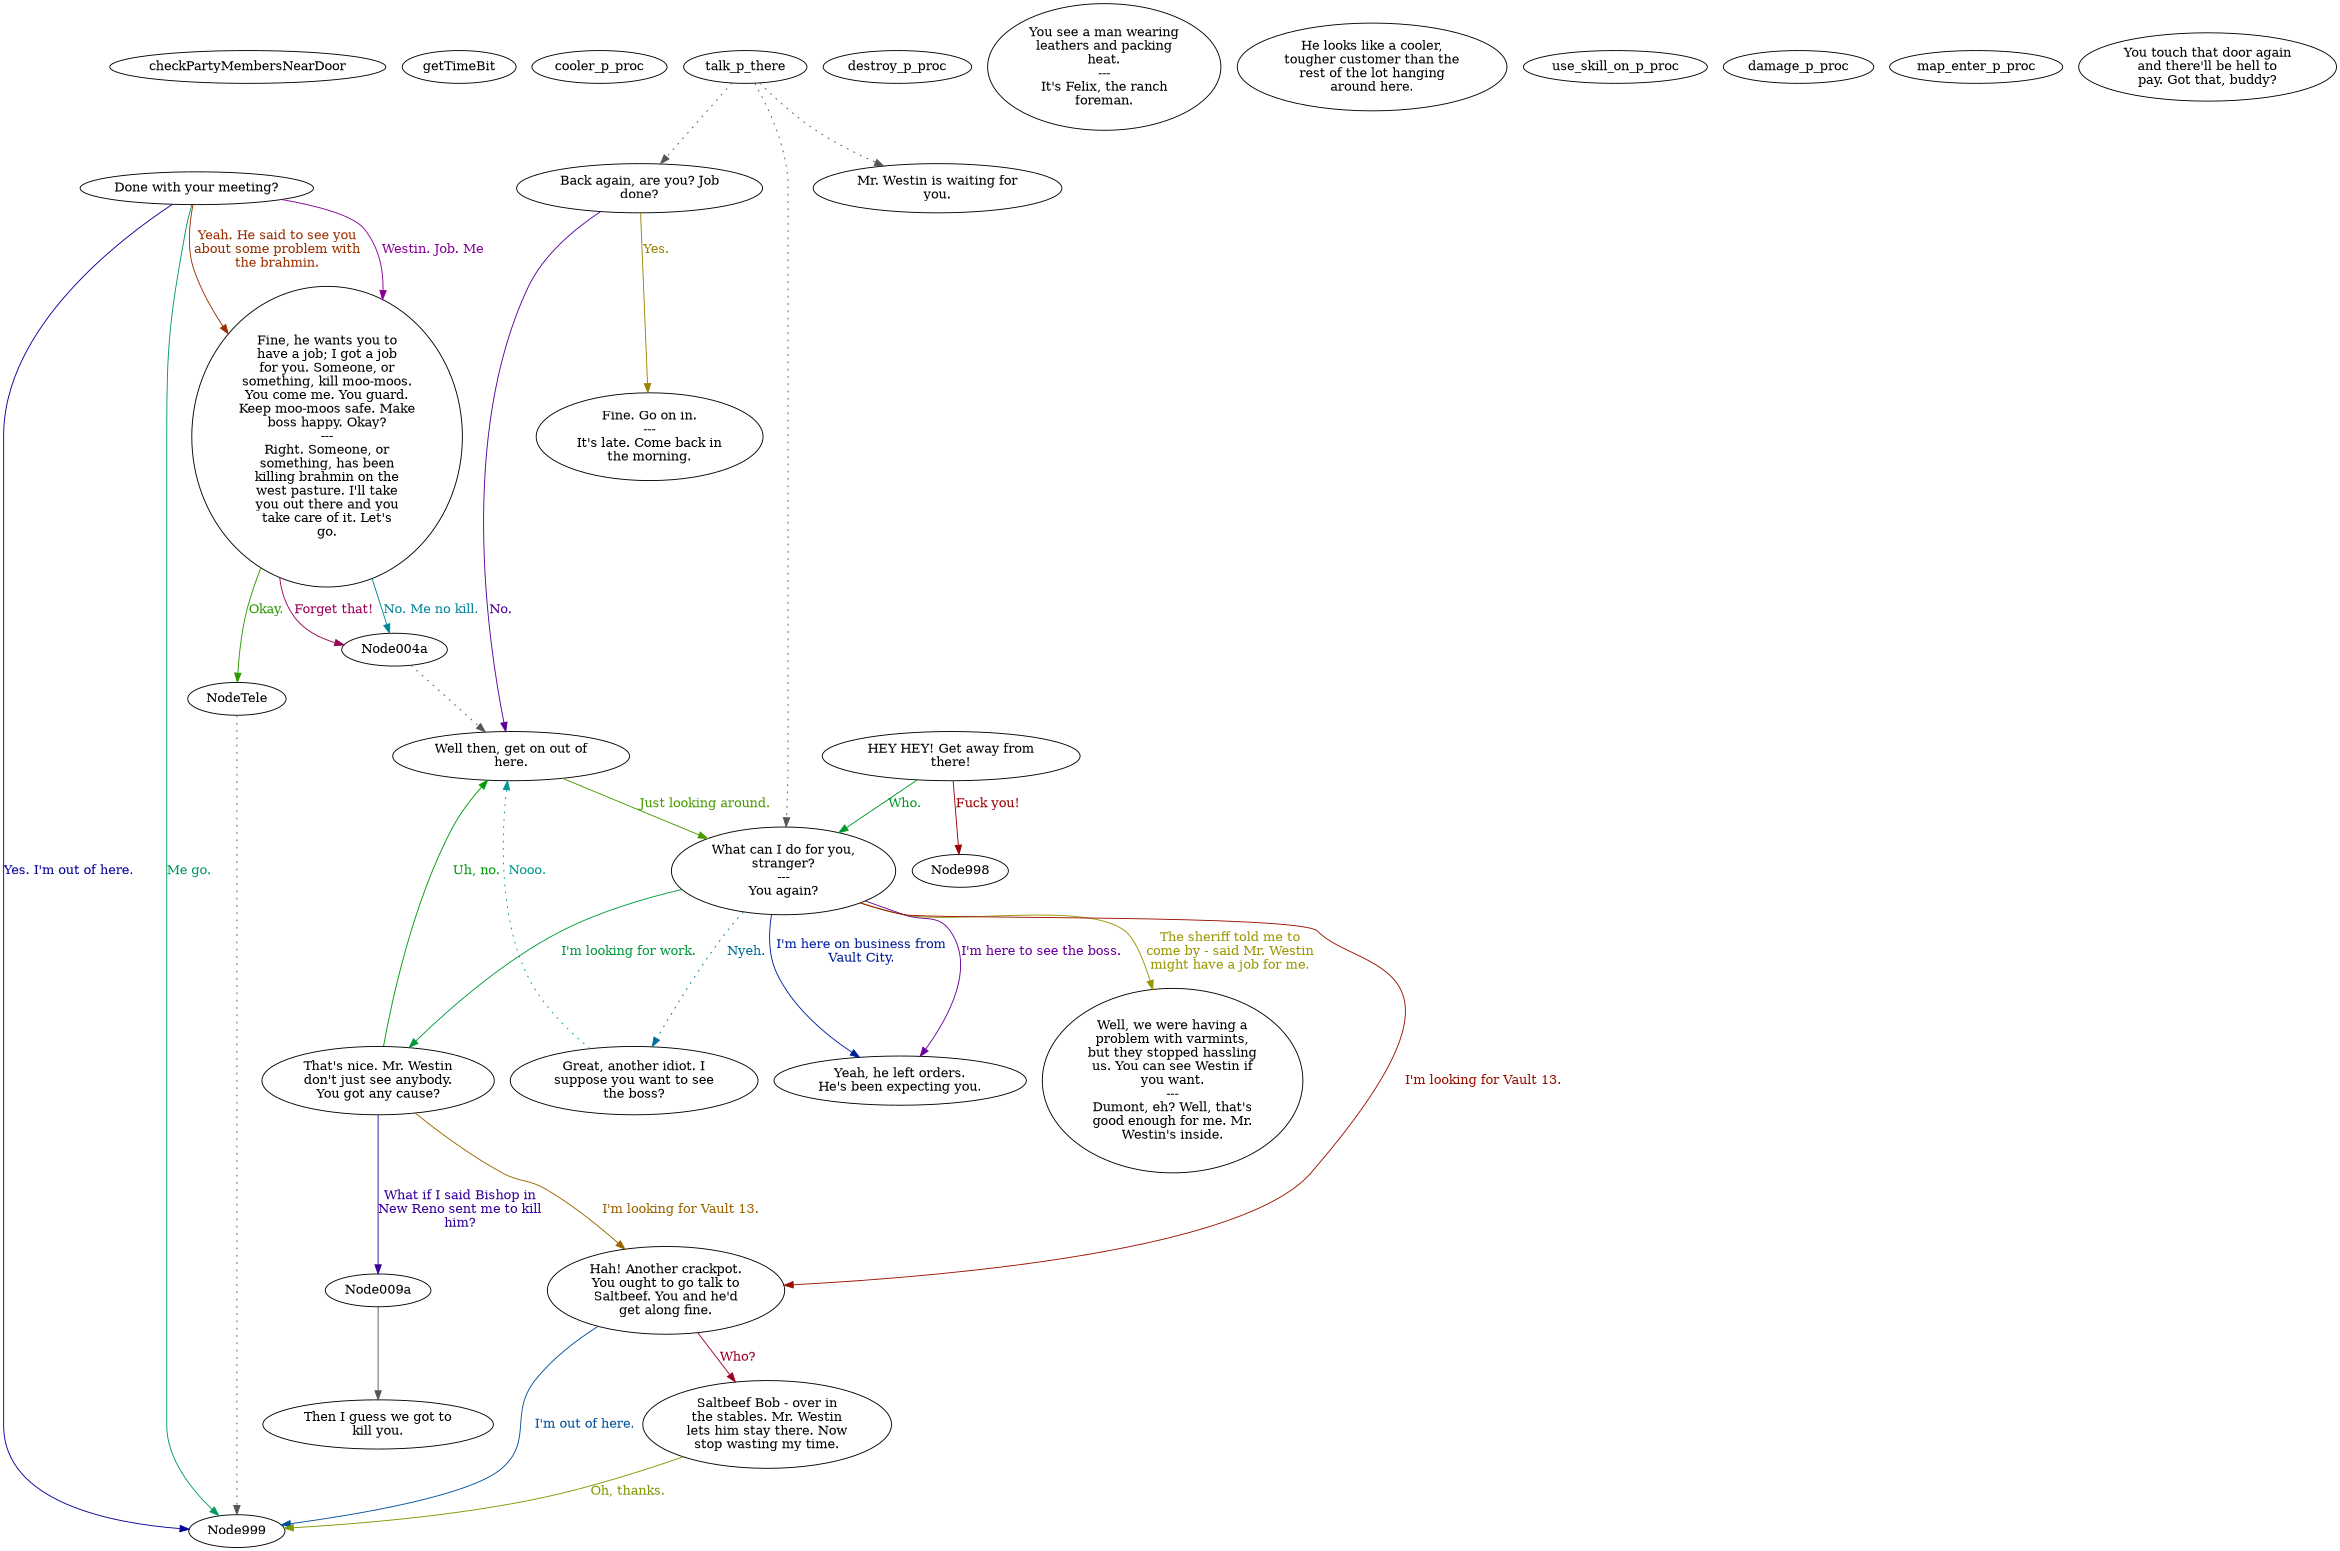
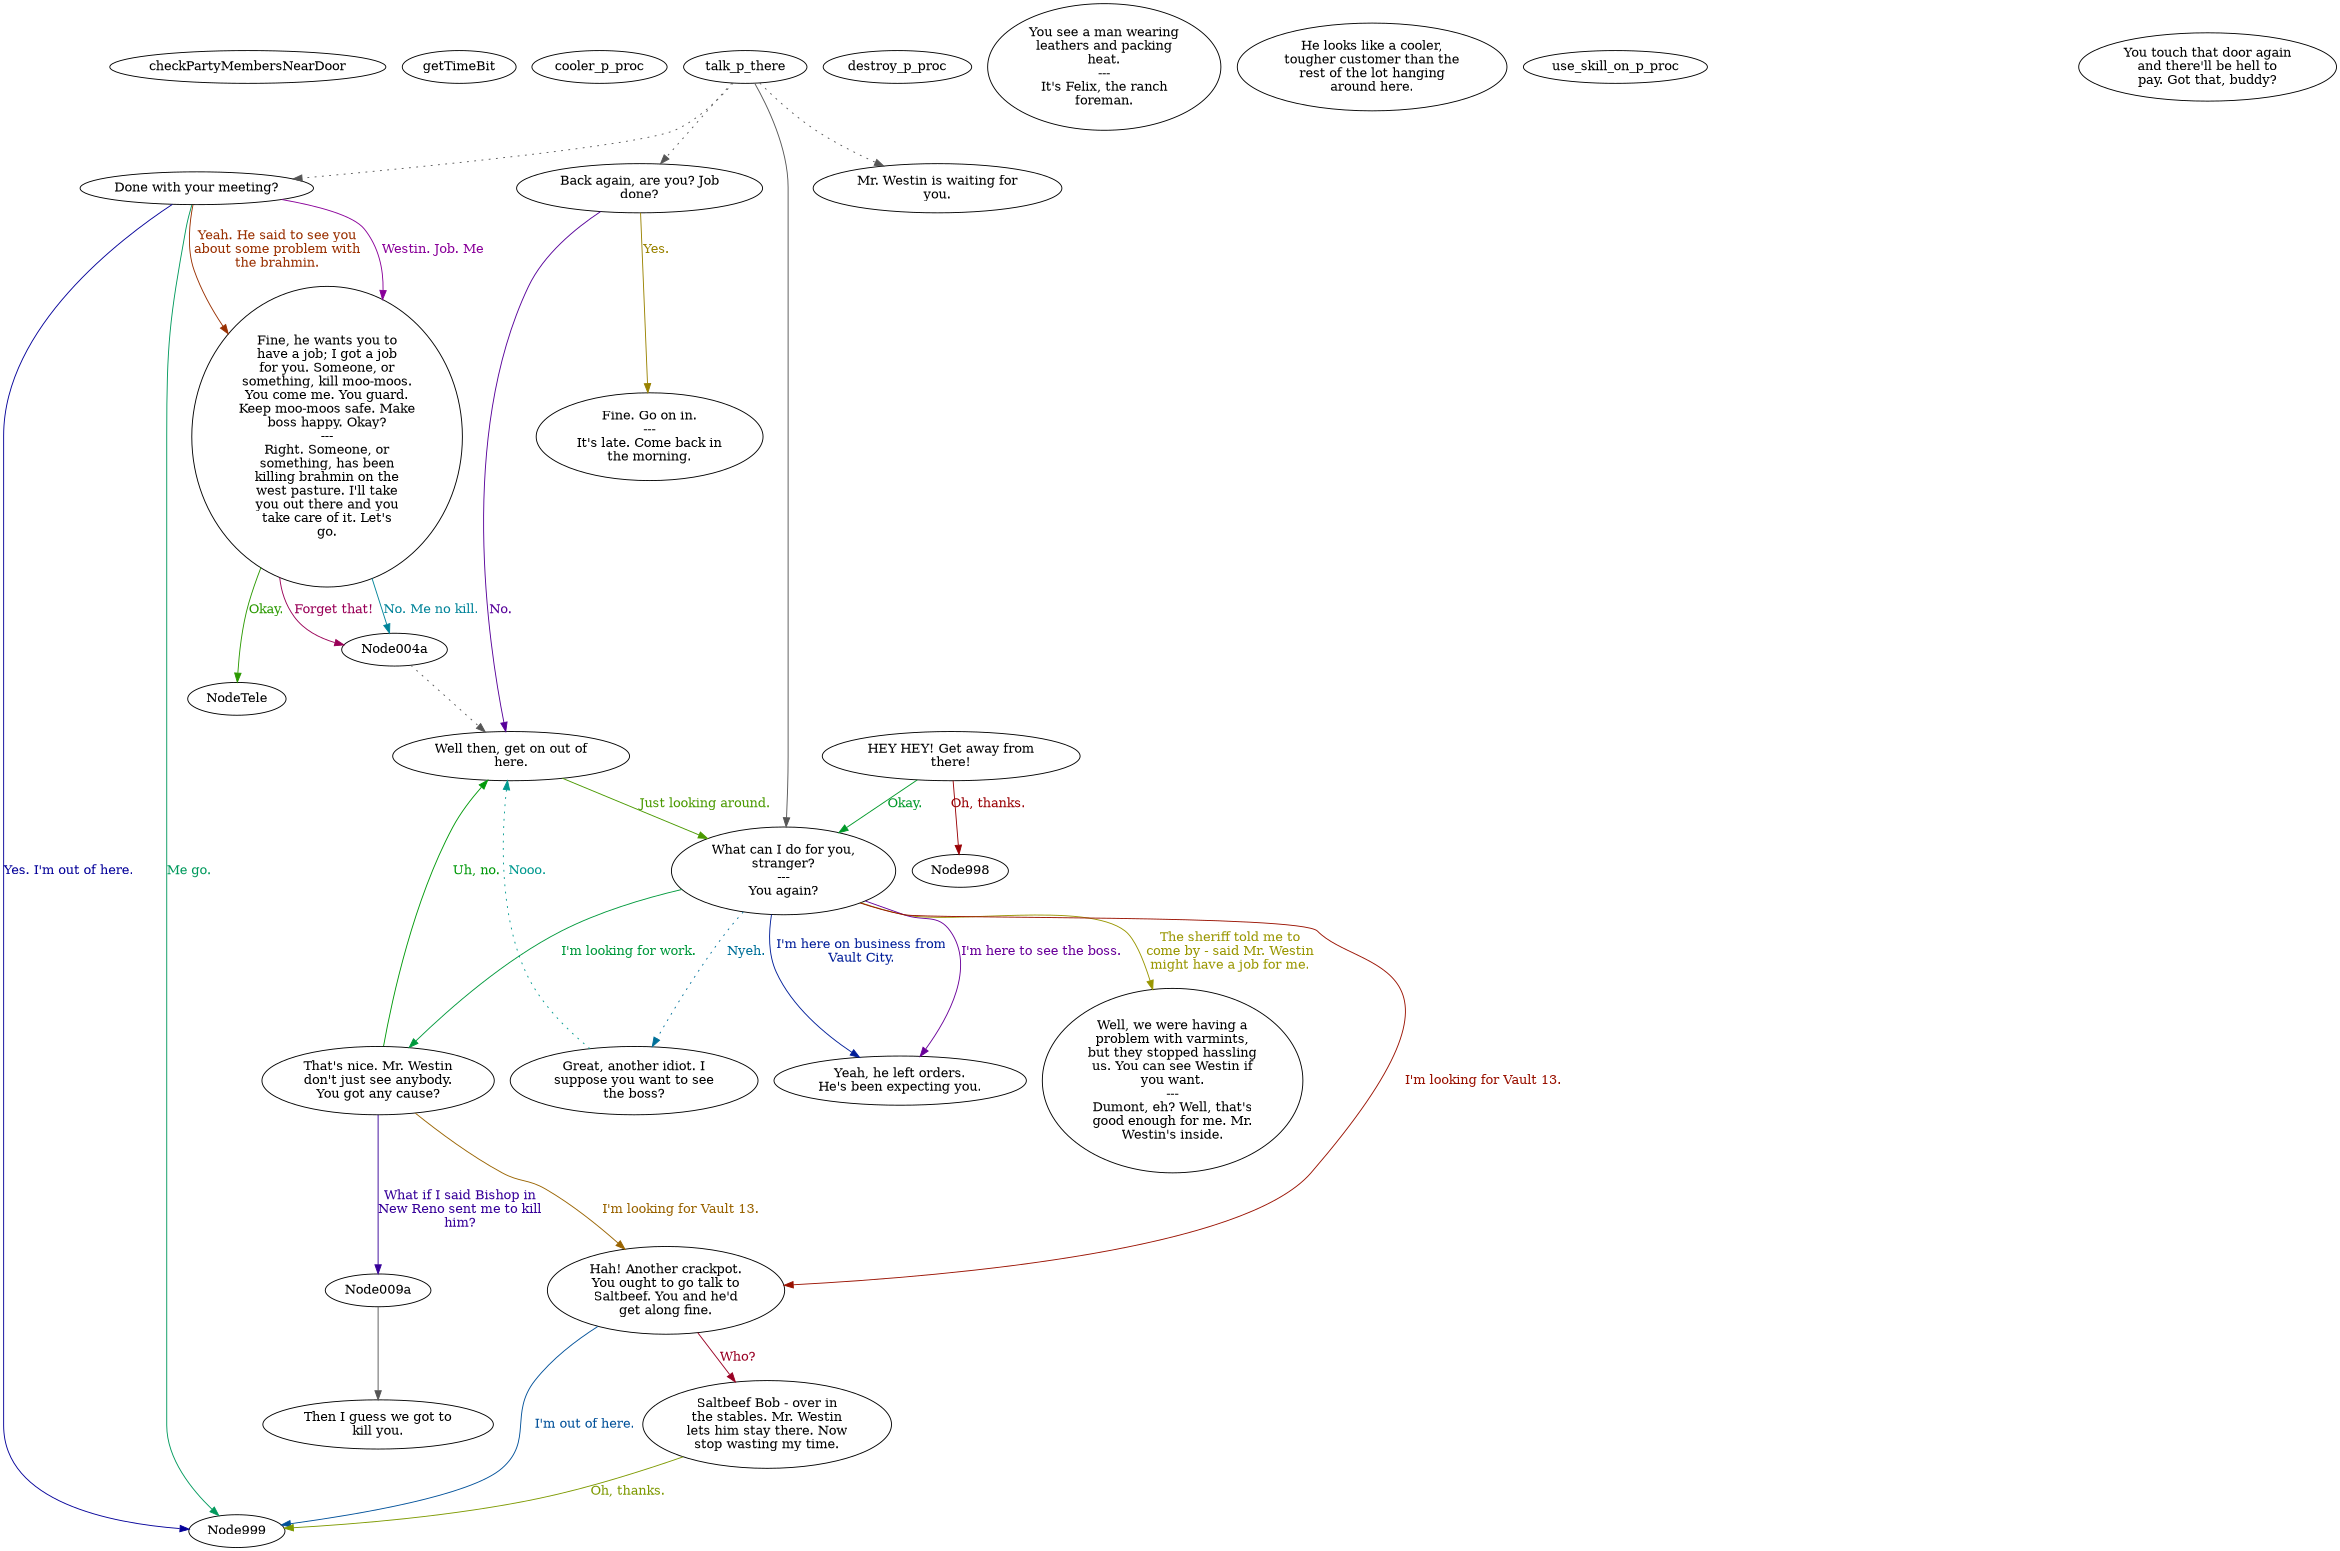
node "damage_p_proc": removed
node "map_enter_p_proc": removed
edge "talk_p_there" -> "Done with your meeting?": added
edge "talk_p_there" -> "What can I do for you, stranger? --- You again?": style dotted -> solid
edge "HEY HEY! Get away from there!" -> "What can I do for you, stranger? --- You again?": label "Who." -> "Okay."
edge "HEY HEY! Get away from there!" -> "Node998": label "Fuck you!" -> "Oh, thanks."
edge "NodeTele" -> "Node999": removed
